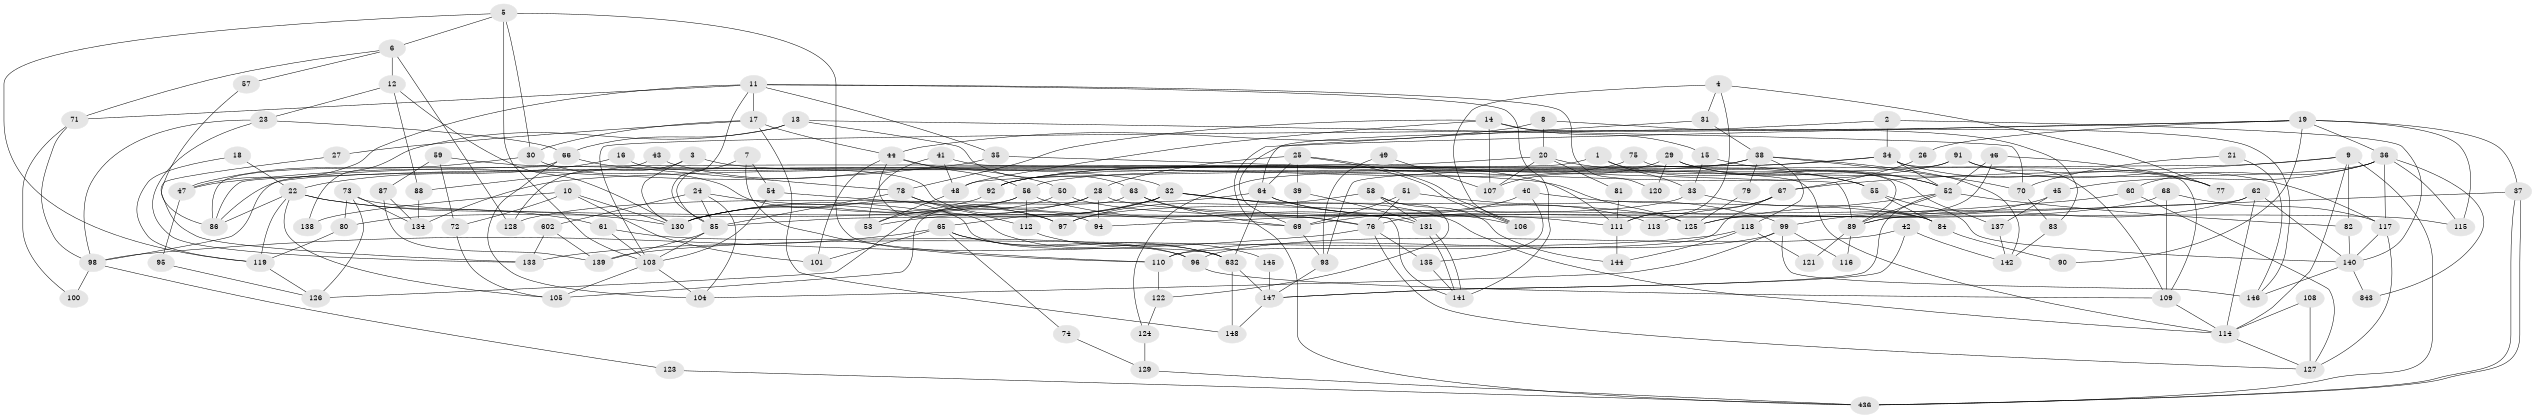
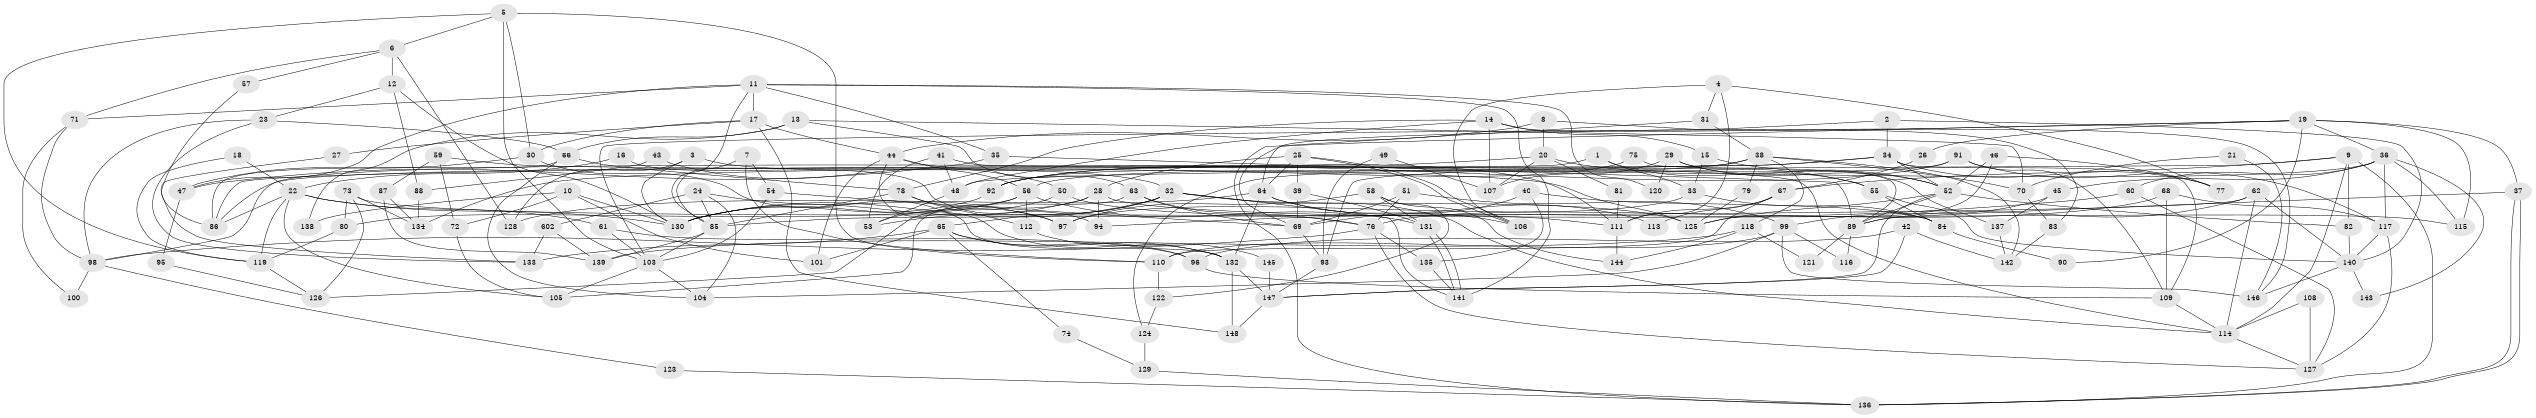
node "632": label "632" -> "132"
node "843": label "843" -> "143"
node "436": label "436" -> "136"
